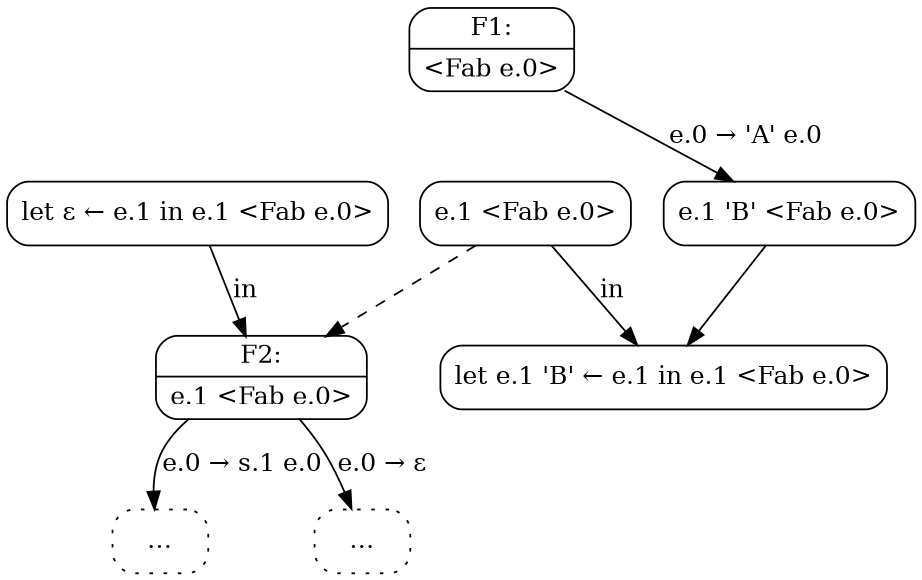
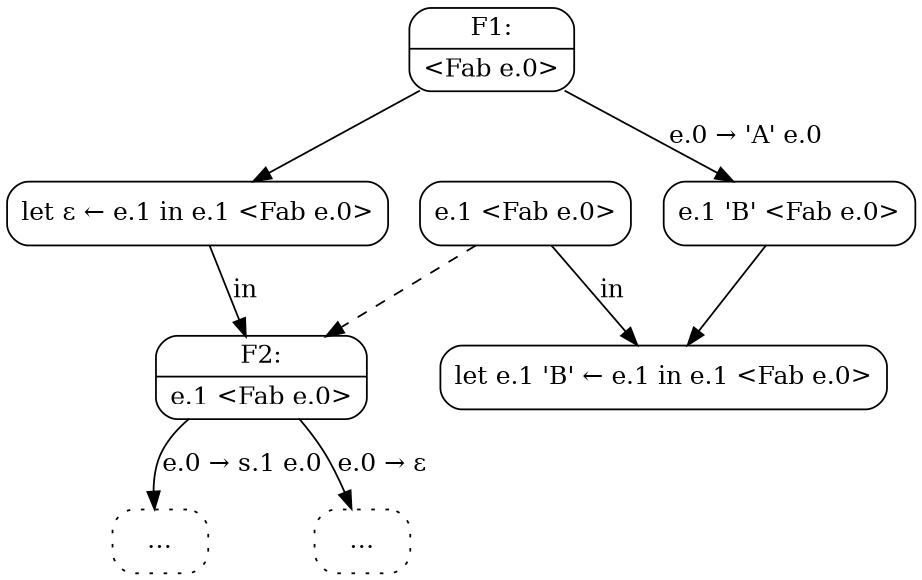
edge "F1:" -> "let ε ← e.1 in e.1 <Fab e.0>": added
